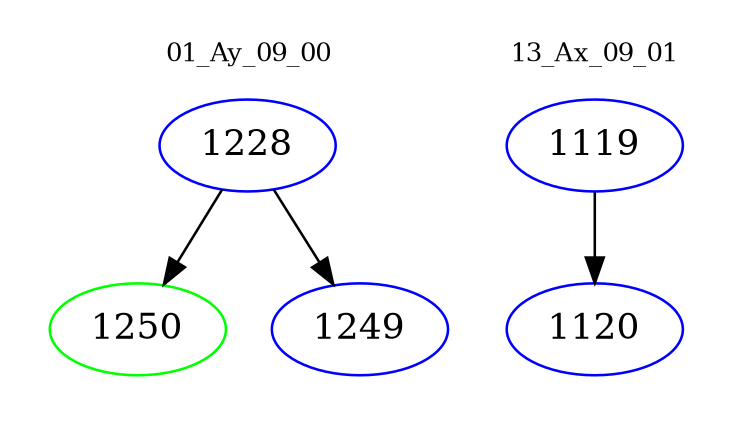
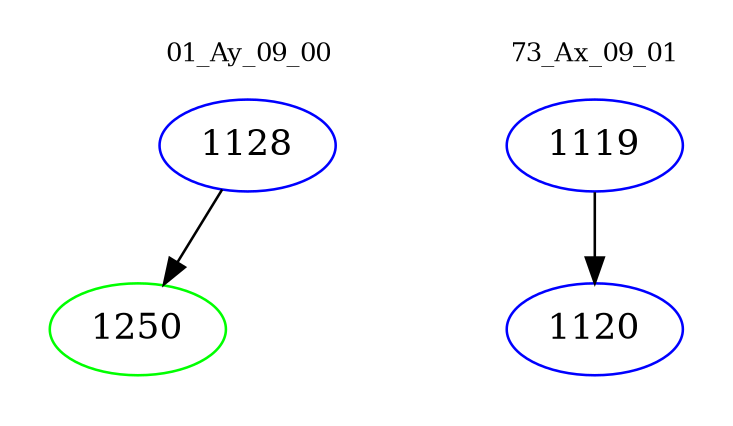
cluster "13_Ax_09_01": label "13_Ax_09_01" -> "73_Ax_09_01"
node "1228": label "1228" -> "1128"
node "1249": removed
